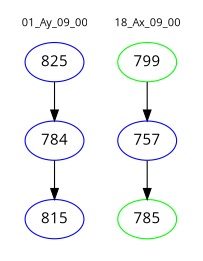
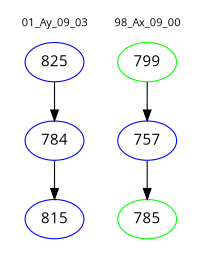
cluster "01_Ay_09_00": label "01_Ay_09_00" -> "01_Ay_09_03"
cluster "18_Ax_09_00": label "18_Ax_09_00" -> "98_Ax_09_00"
